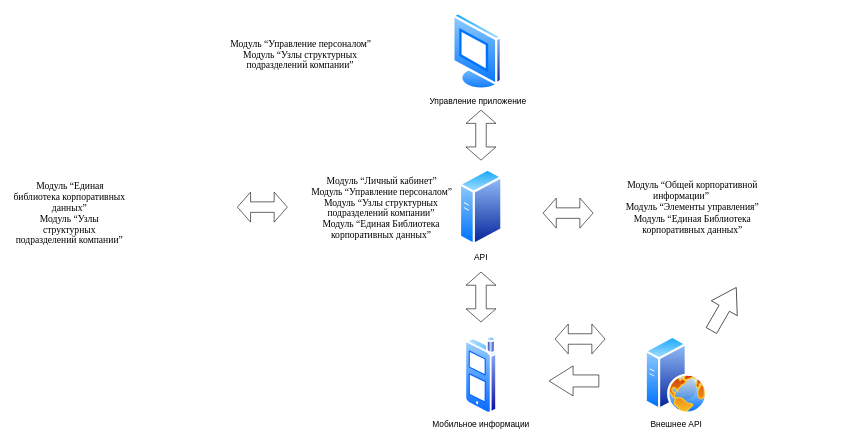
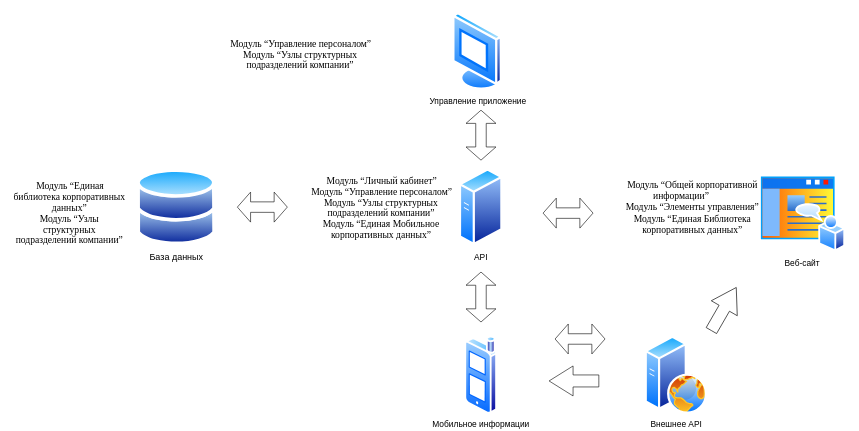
node "База данных": added
node "Модуль “Личный кабинет” Модуль “Управление персоналом” Модуль “Узлы структурных подразделений компании” Модуль “Единая Библиотека корпоративных данных”": label "Модуль “Личный кабинет” Модуль “Управление персоналом” Модуль “Узлы структурных подразделений компании” Модуль “Единая Библиотека корпоративных данных”" -> "Модуль “Личный кабинет” Модуль “Управление персоналом” Модуль “Узлы структурных подразделений компании” Модуль “Единая Мобильное корпоративных данных”"
node "Веб-сайт": added
